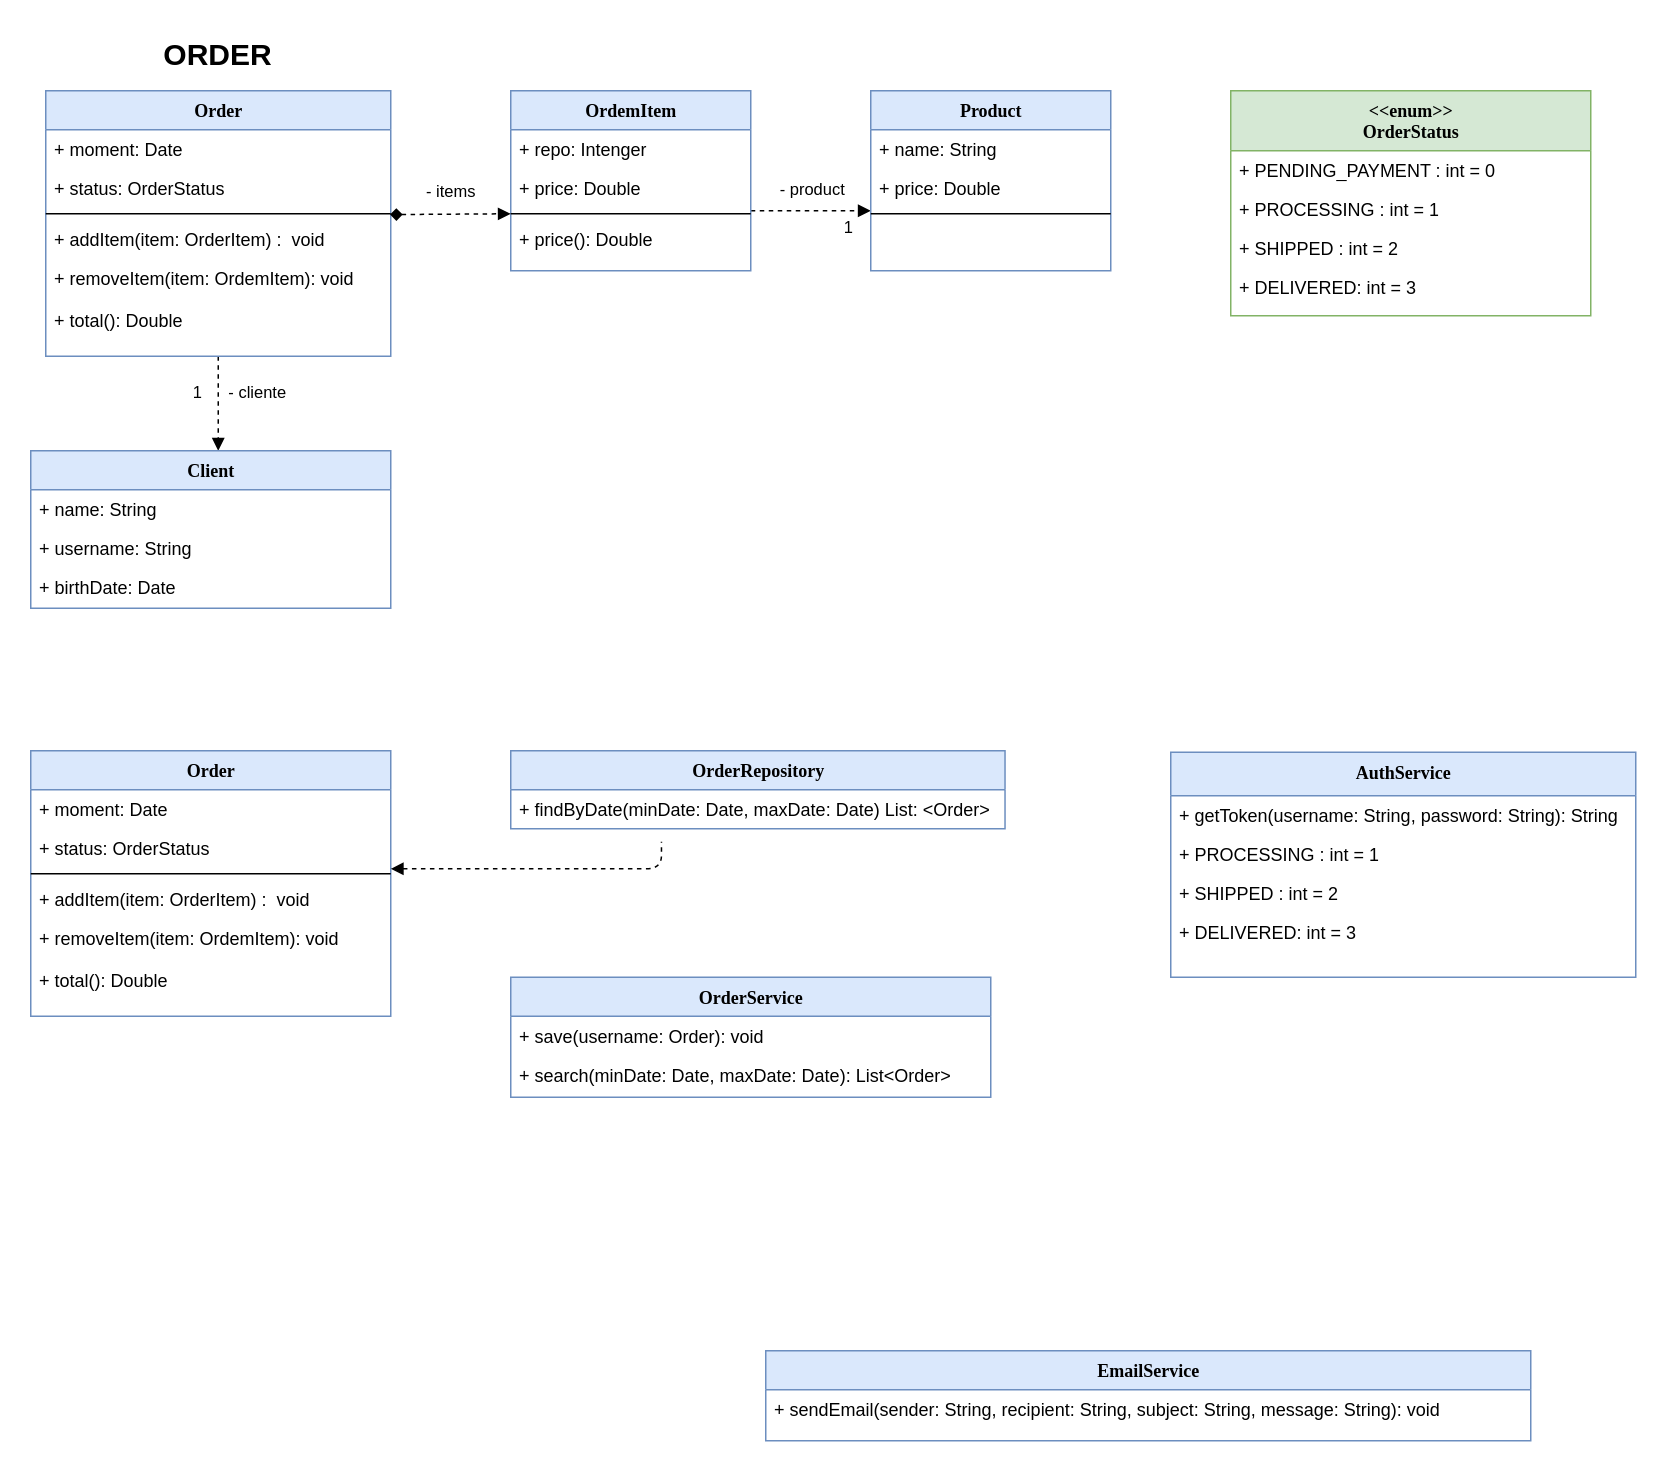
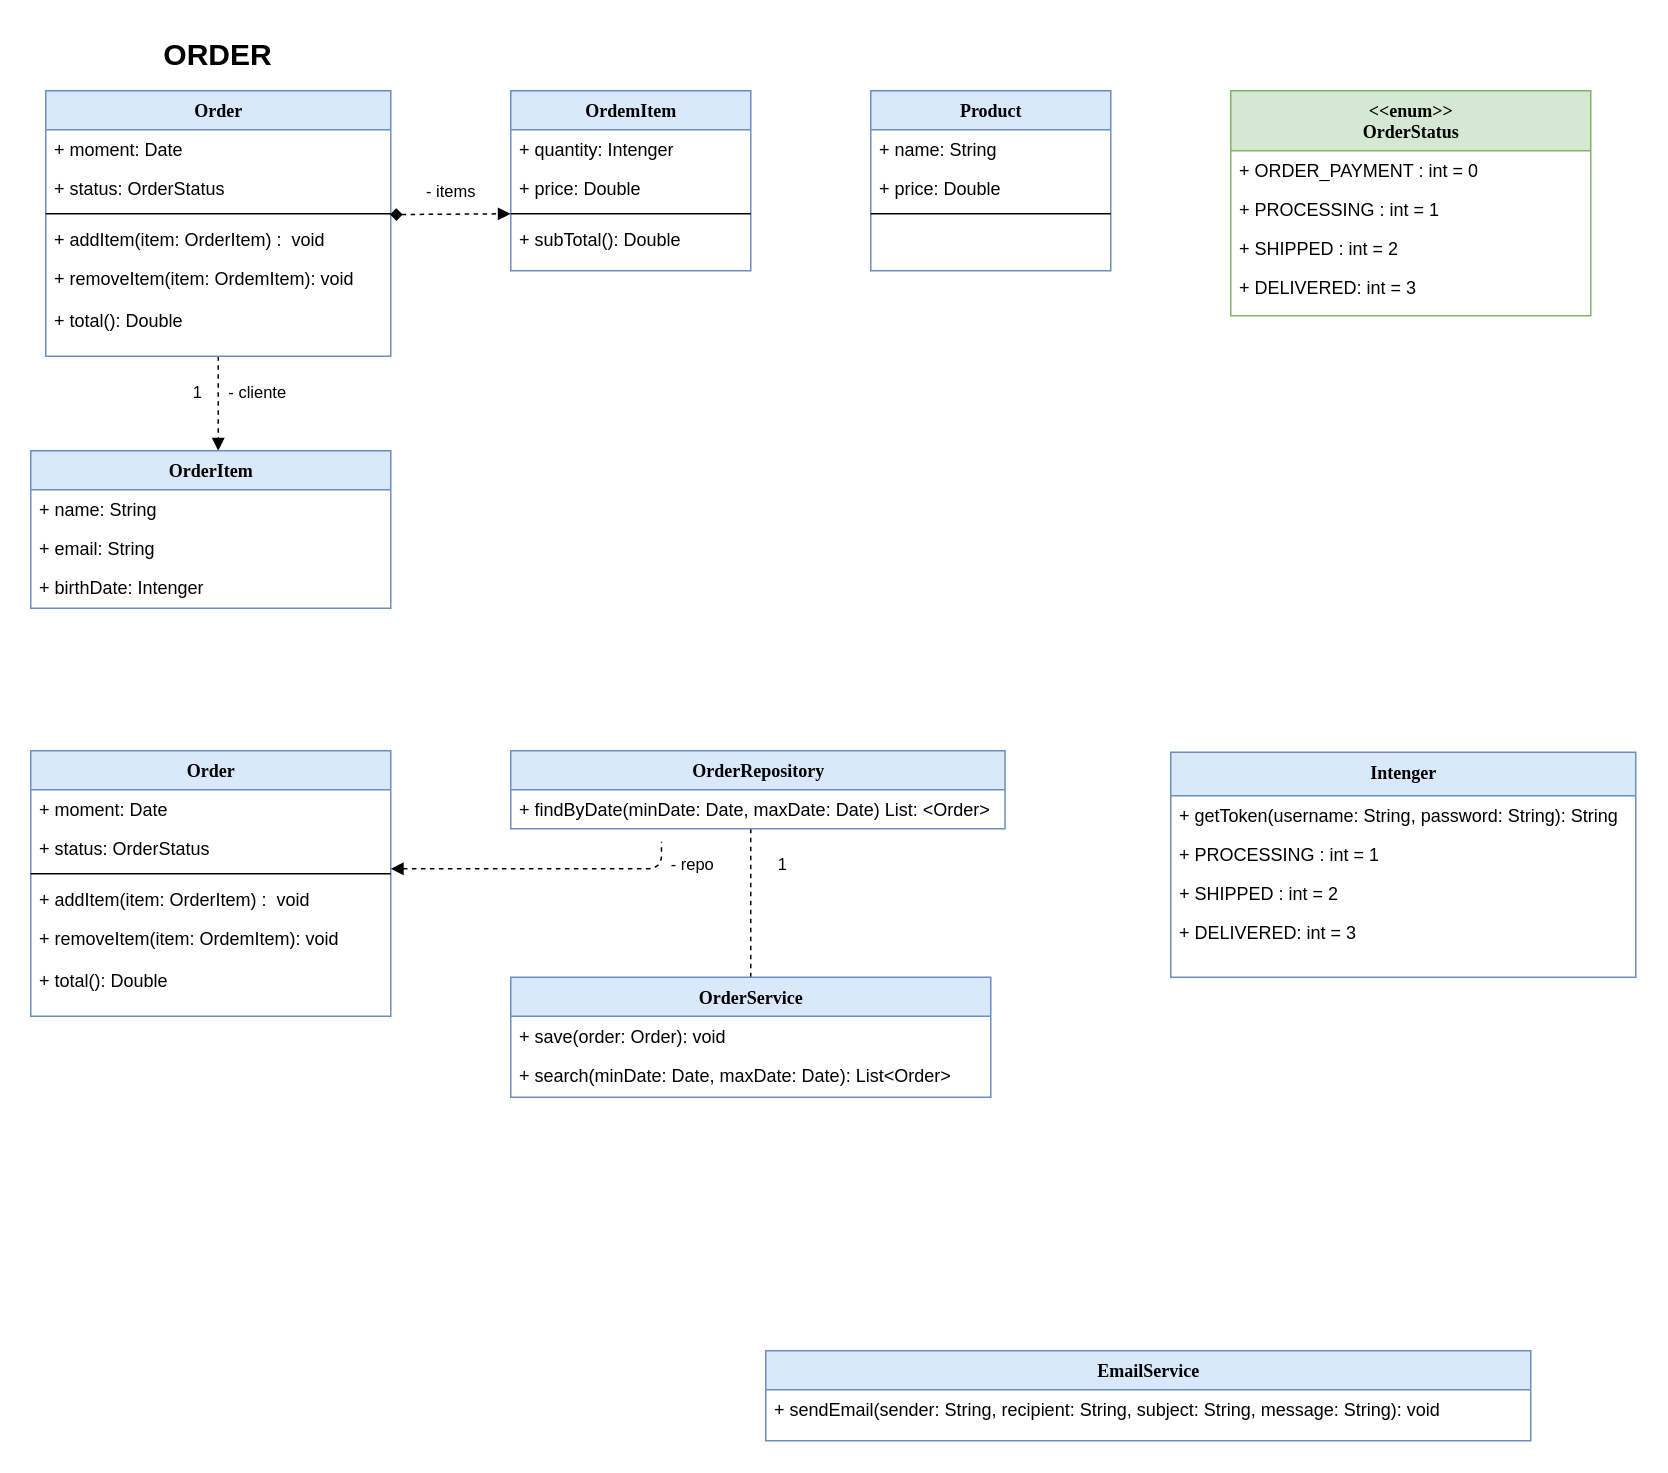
node "+ repo: Intenger": label "+ repo: Intenger" -> "+ quantity: Intenger"
node "+ PENDING_PAYMENT : int = 0": label "+ PENDING_PAYMENT : int = 0" -> "+ ORDER_PAYMENT : int = 0"
edge "OrdemItem" -> "Product": removed, labels "- product", "1"
node "+ price(): Double": label "+ price(): Double" -> "+ subTotal(): Double"
node "Client": label "Client" -> "OrderItem"
node "+ username: String": label "+ username: String" -> "+ email: String"
node "+ birthDate: Date": label "+ birthDate: Date" -> "+ birthDate: Intenger"
node "AuthService": label "AuthService" -> "Intenger"
edge "OrderRepository" -- "OrderService": added, labels "- repo", "1"
node "+ save(username: Order): void": label "+ save(username: Order): void" -> "+ save(order: Order): void"
